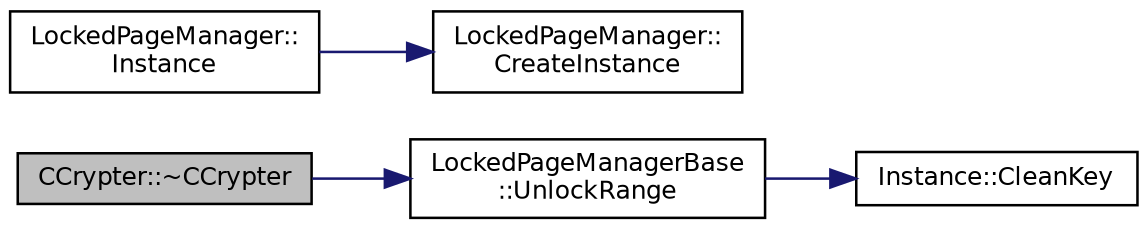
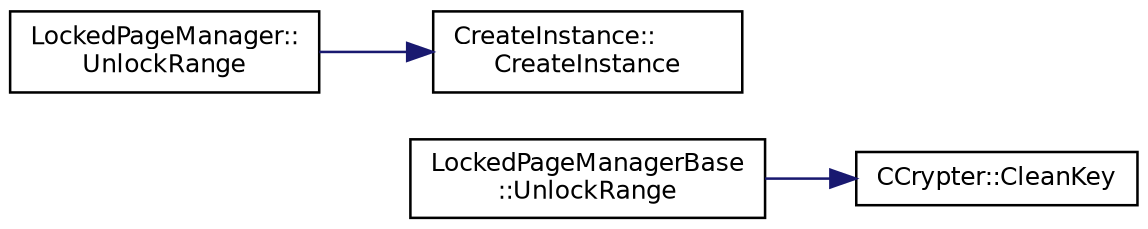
node "LockedPageManager:: Instance": label "LockedPageManager:: Instance" -> "LockedPageManager:: UnlockRange"
node "LockedPageManager:: CreateInstance": label "LockedPageManager:: CreateInstance" -> "CreateInstance:: CreateInstance"
node "CCrypter::~CCrypter": removed
node "Instance::CleanKey": label "Instance::CleanKey" -> "CCrypter::CleanKey"
